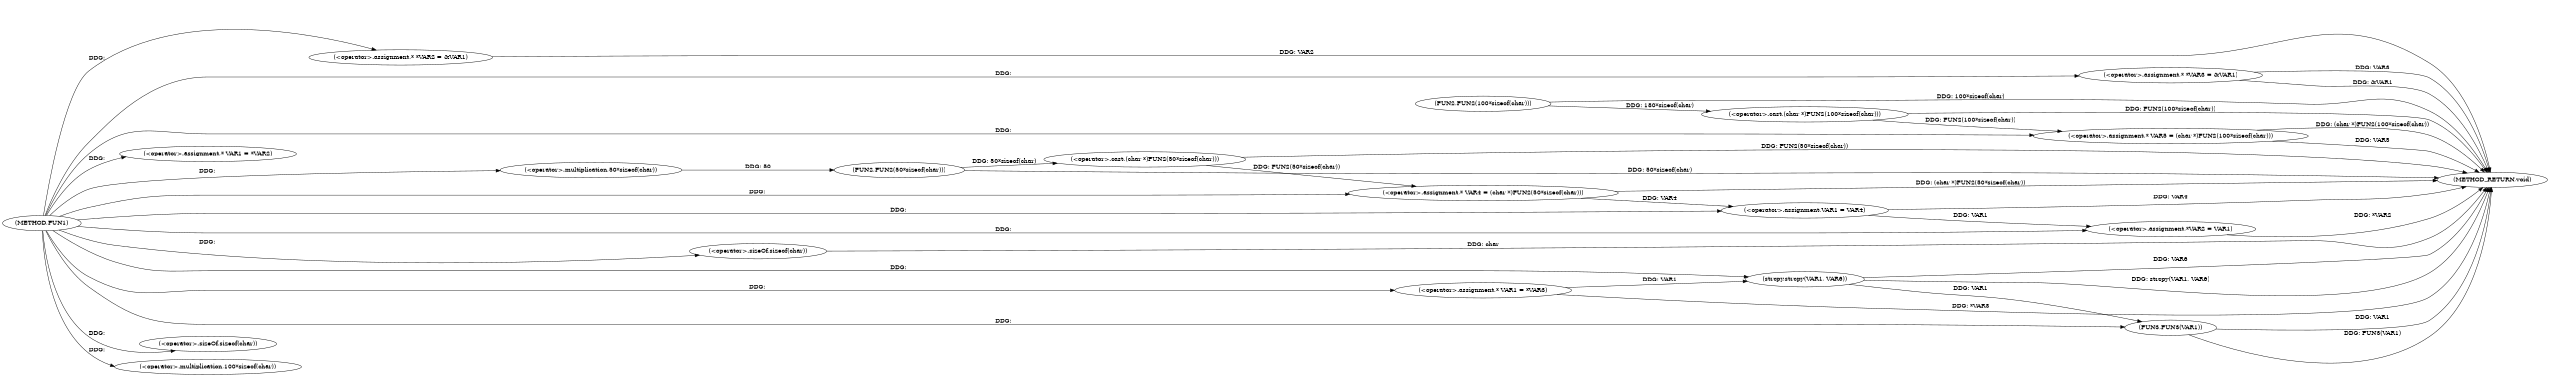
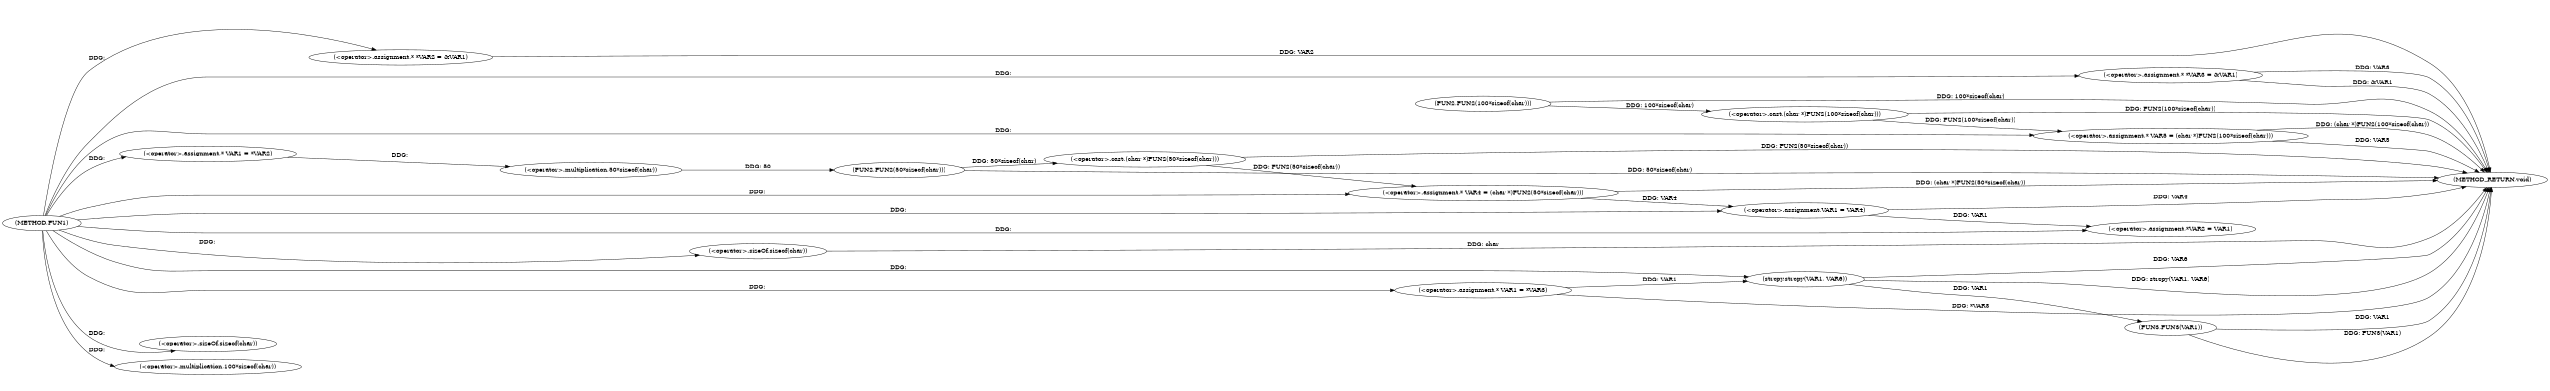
edge "(FUN2,FUN2(100*sizeof(char)))" -> "(<operator>.cast,(char *)FUN2(100*sizeof(char)))": label "DDG: 180*sizeof(char)" -> "DDG: 100*sizeof(char)"
edge "(METHOD,FUN1)" -> "(<operator>.multiplication,50*sizeof(char))": now "(<operator>.assignment,* VAR1 = *VAR2)" -> "(<operator>.multiplication,50*sizeof(char))"
edge "(<operator>.assignment,*VAR2 = VAR1)" -> "(METHOD_RETURN,void)": removed, label "DDG: *VAR2"
edge "(METHOD,FUN1)" -> "(FUN3,FUN3(VAR1))": removed, label "DDG:"
